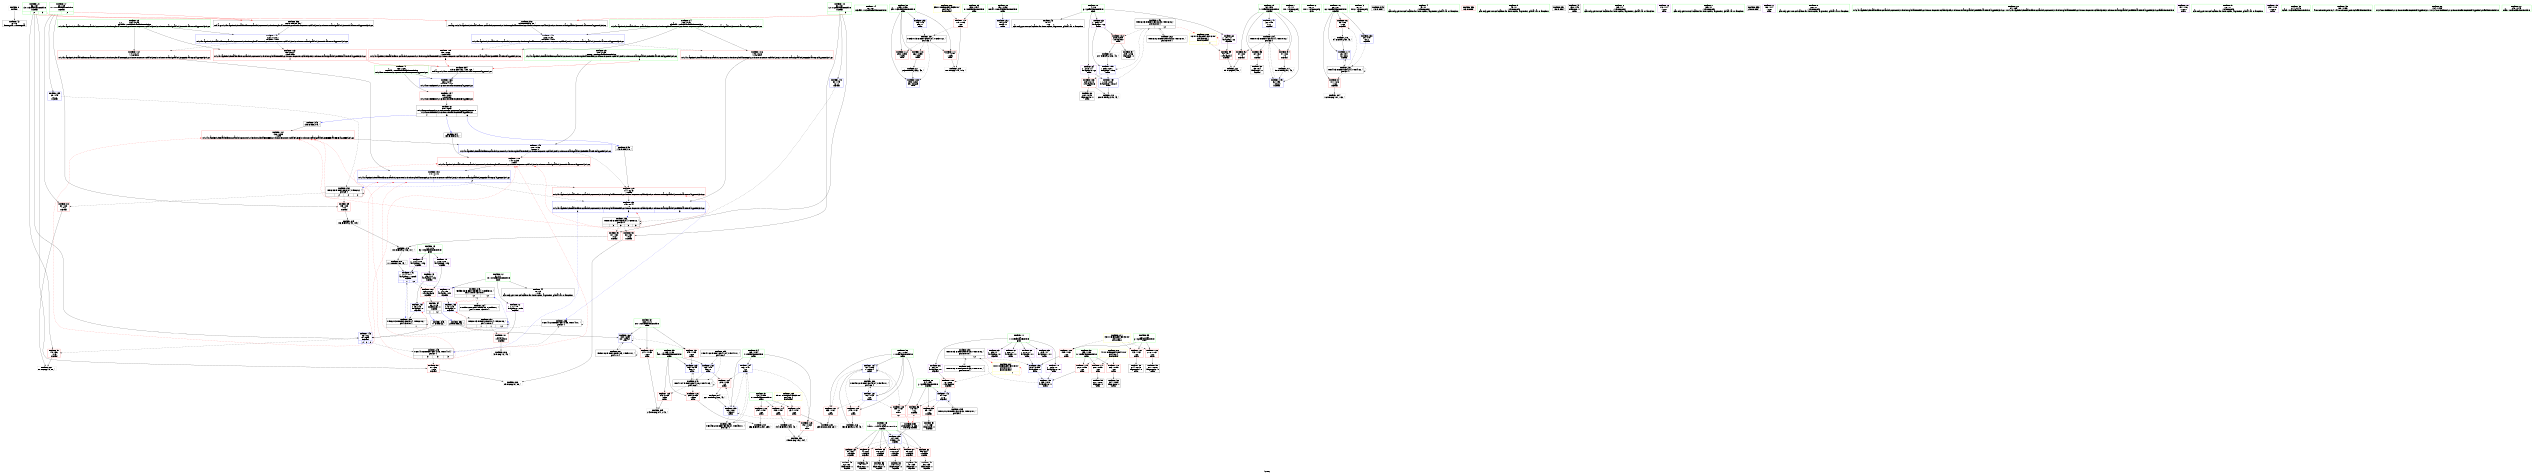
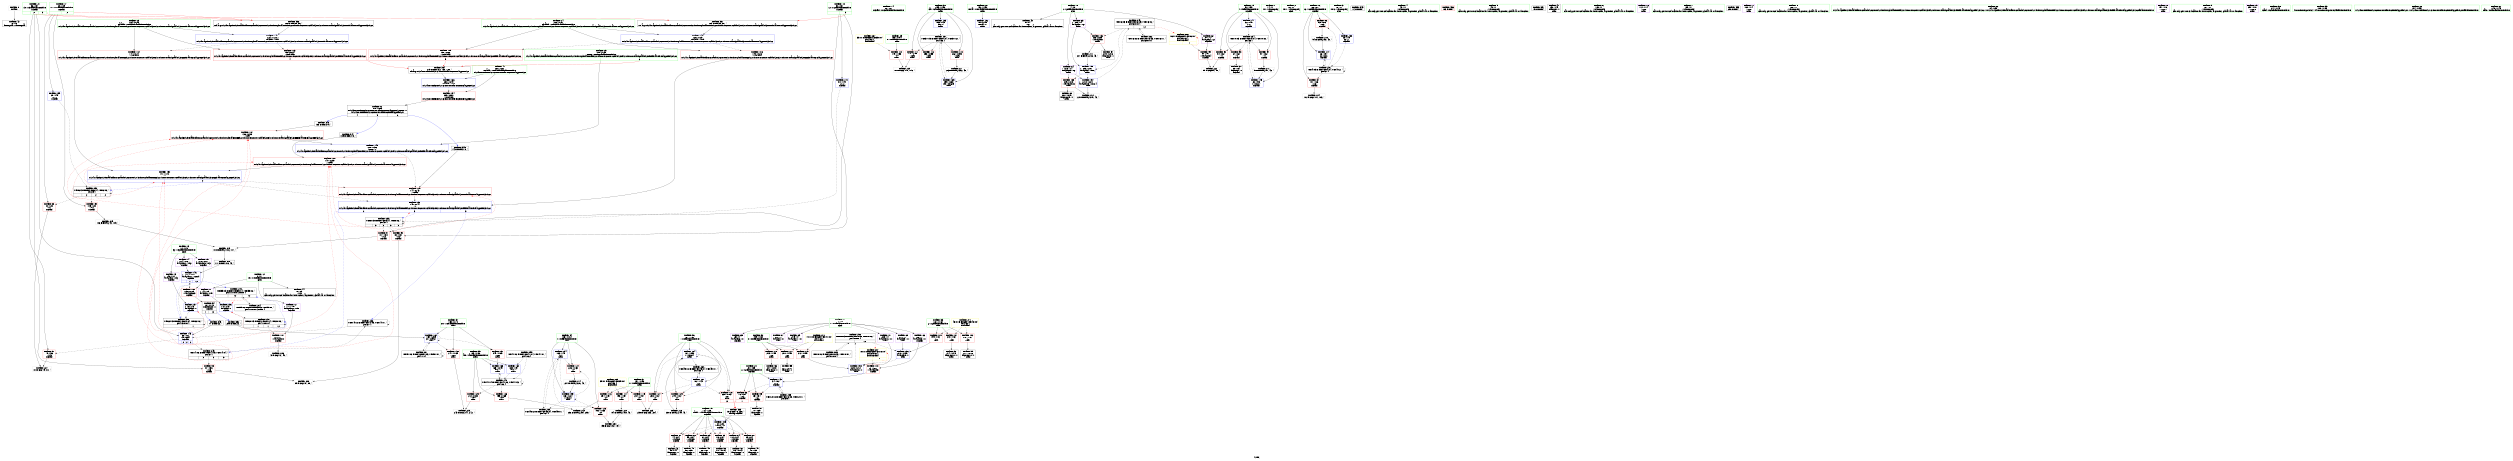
edge "NodeID: 110" -> "NodeID: 257": now "NodeID: 165" -> "NodeID: 257"
edge "NodeID: 160" -> "NodeID: 124": now "NodeID: 34" -> "NodeID: 124"
